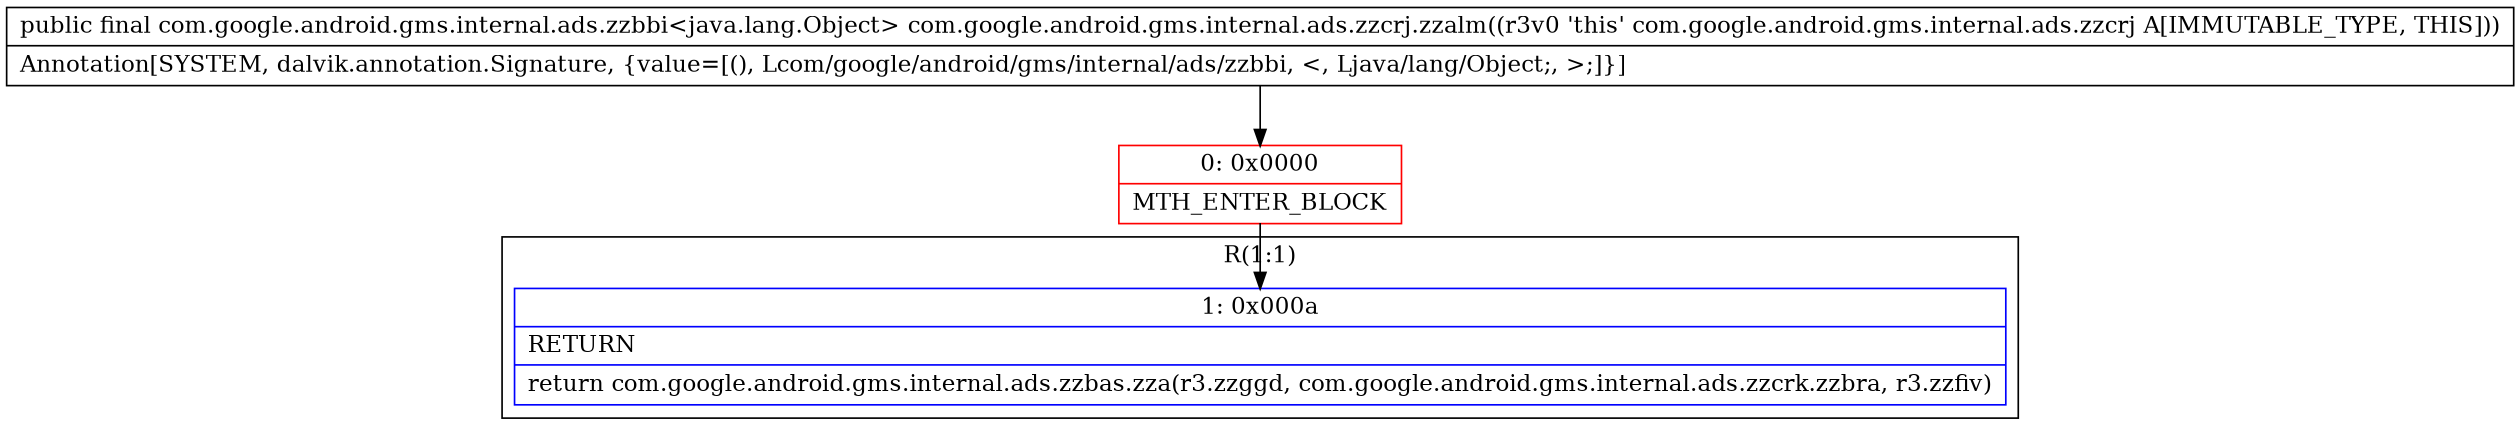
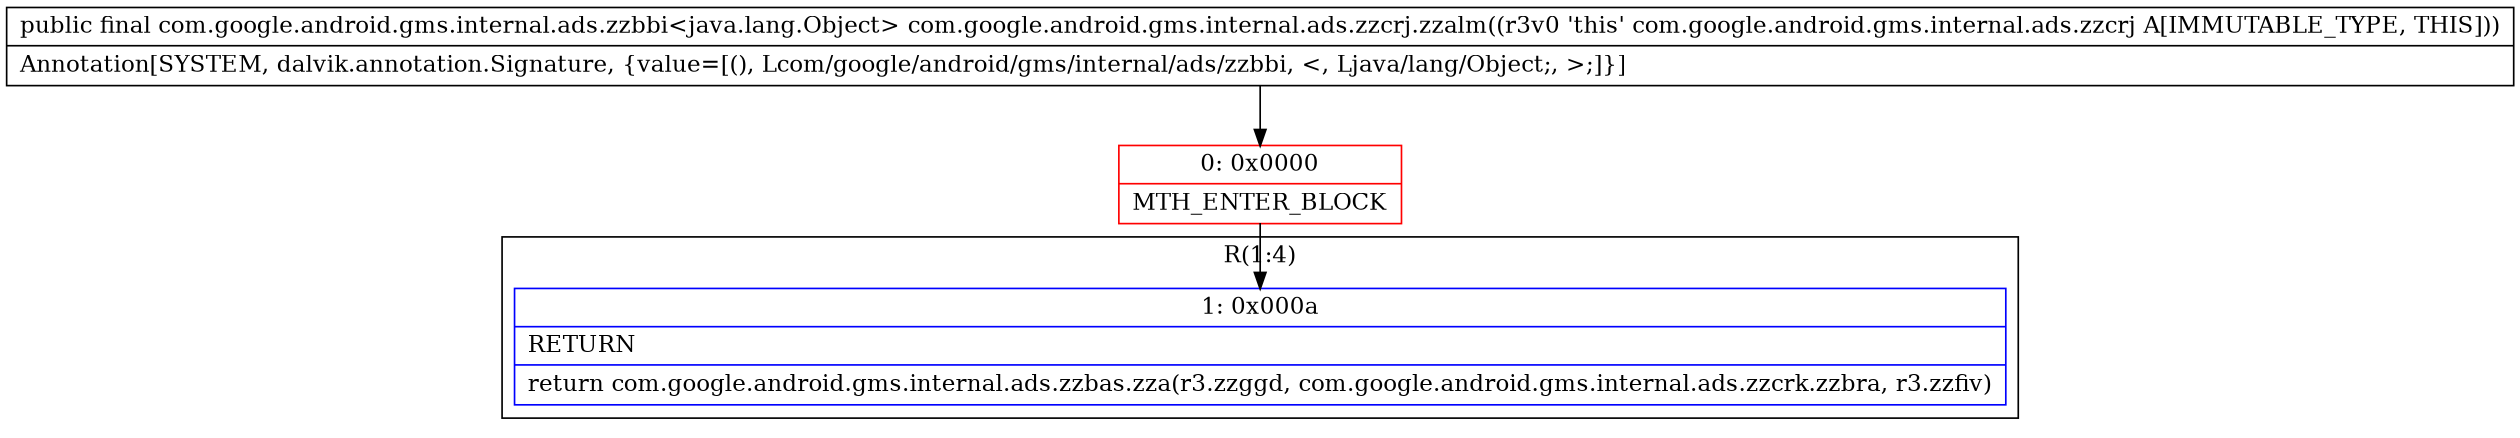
cluster "R(1:1)": label "R(1:1)" -> "R(1:4)"
